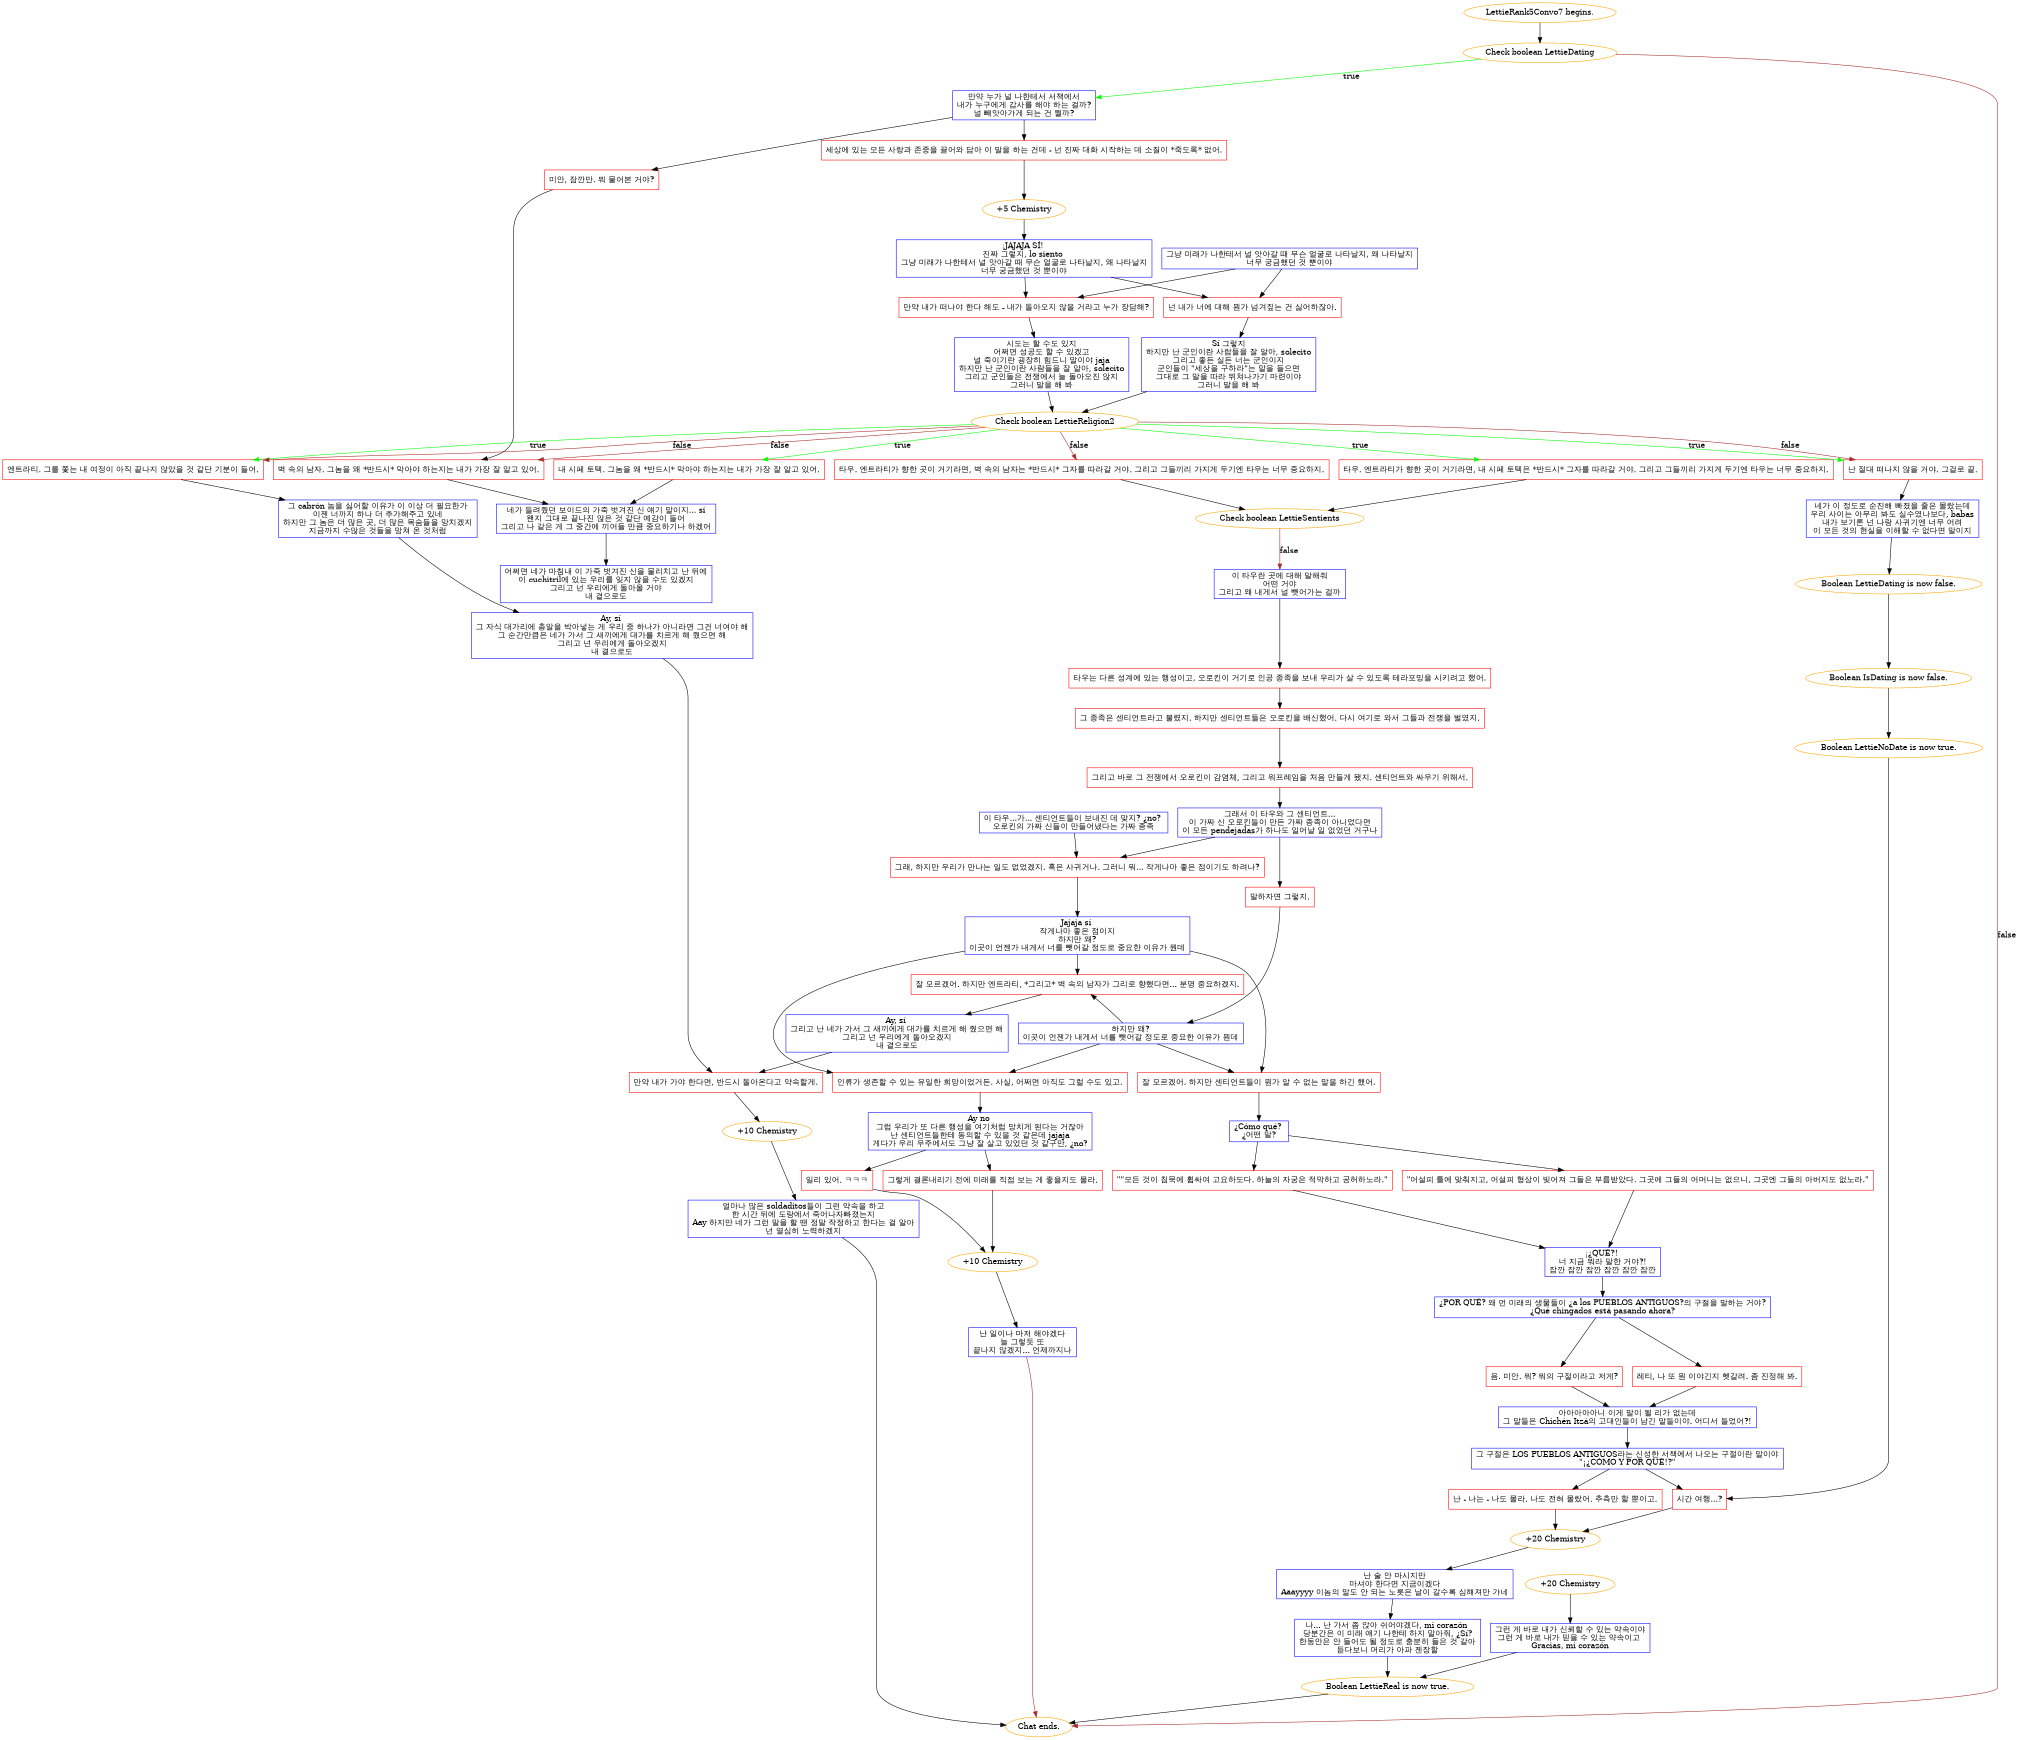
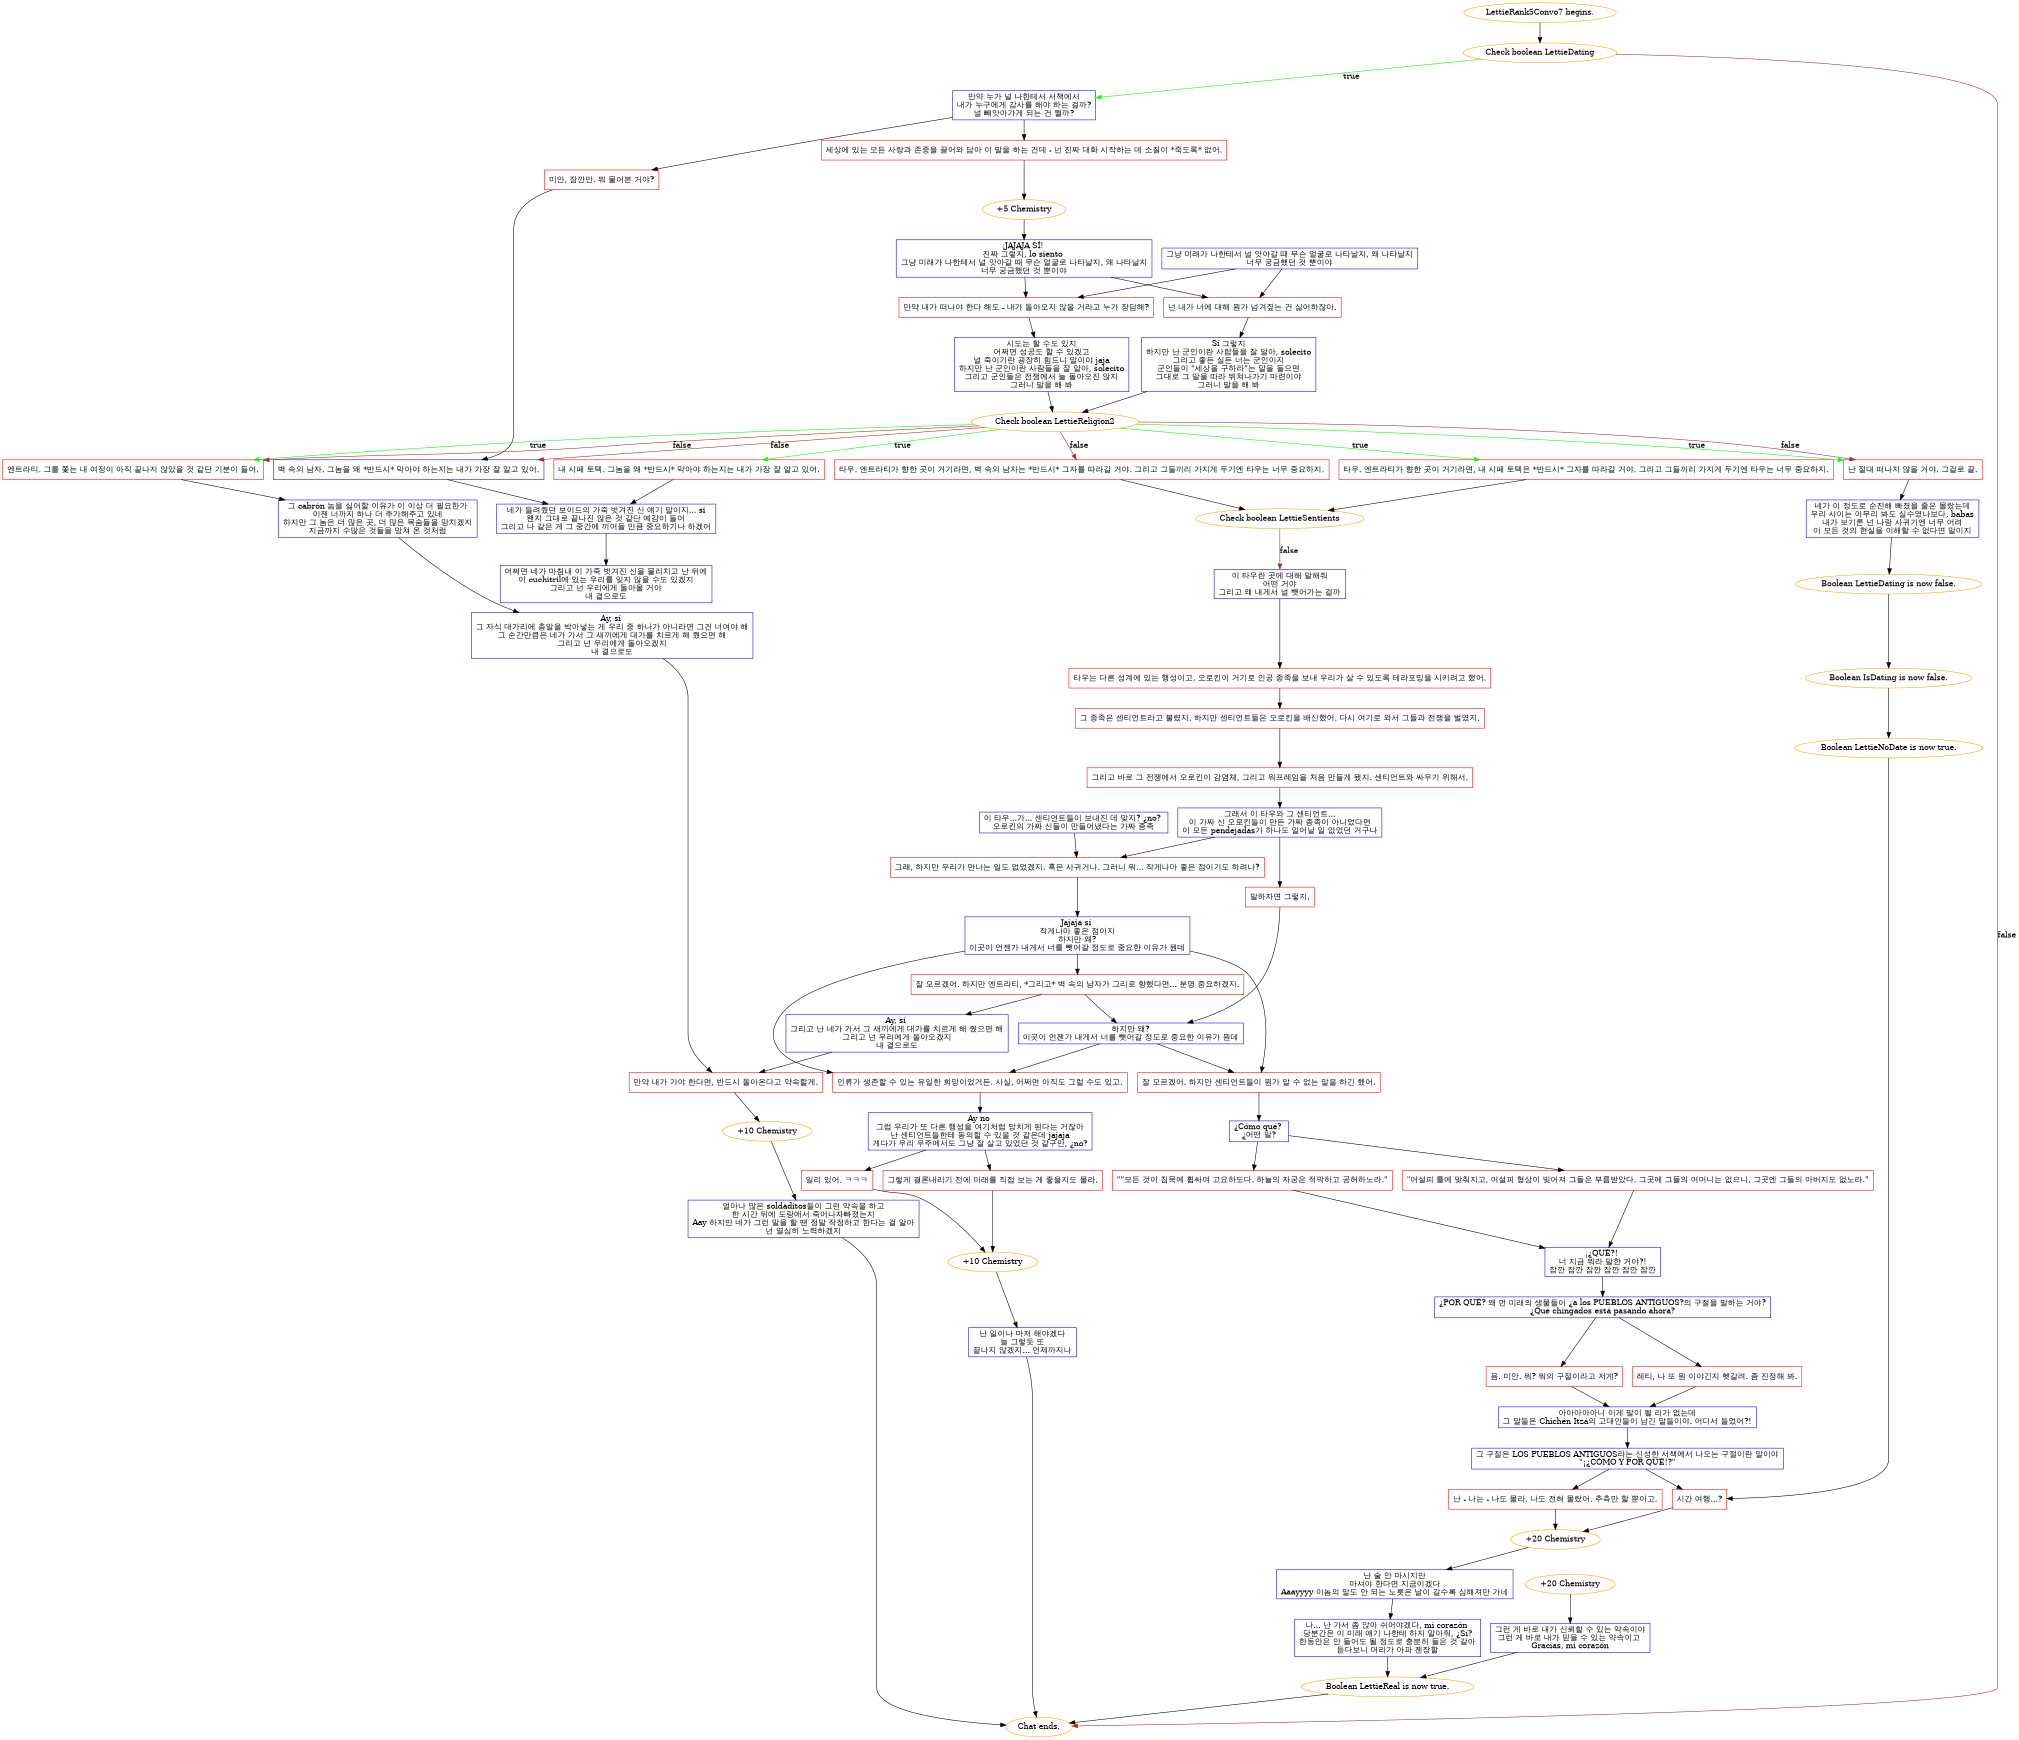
node "벽 속의 남자. 그놈을 왜 *반드시* 막아야 하는지는 내가 가장 잘 알고 있어.": color red -> blue
edge "하지만 왜? 이곳이 언젠가 내게서 너를 뺏어갈 정도로 중요한 이유가 뭔데" -> "잘 모르겠어. 하지만 엔트라티, *그리고* 벽 속의 남자가 그리로 향했다면... 분명 중요하겠지.": reversed
edge "난 일이나 마저 해야겠다 늘 그렇듯 또 끝나지 않겠지... 언제까지나" -> "Chat ends.": color brown -> black
